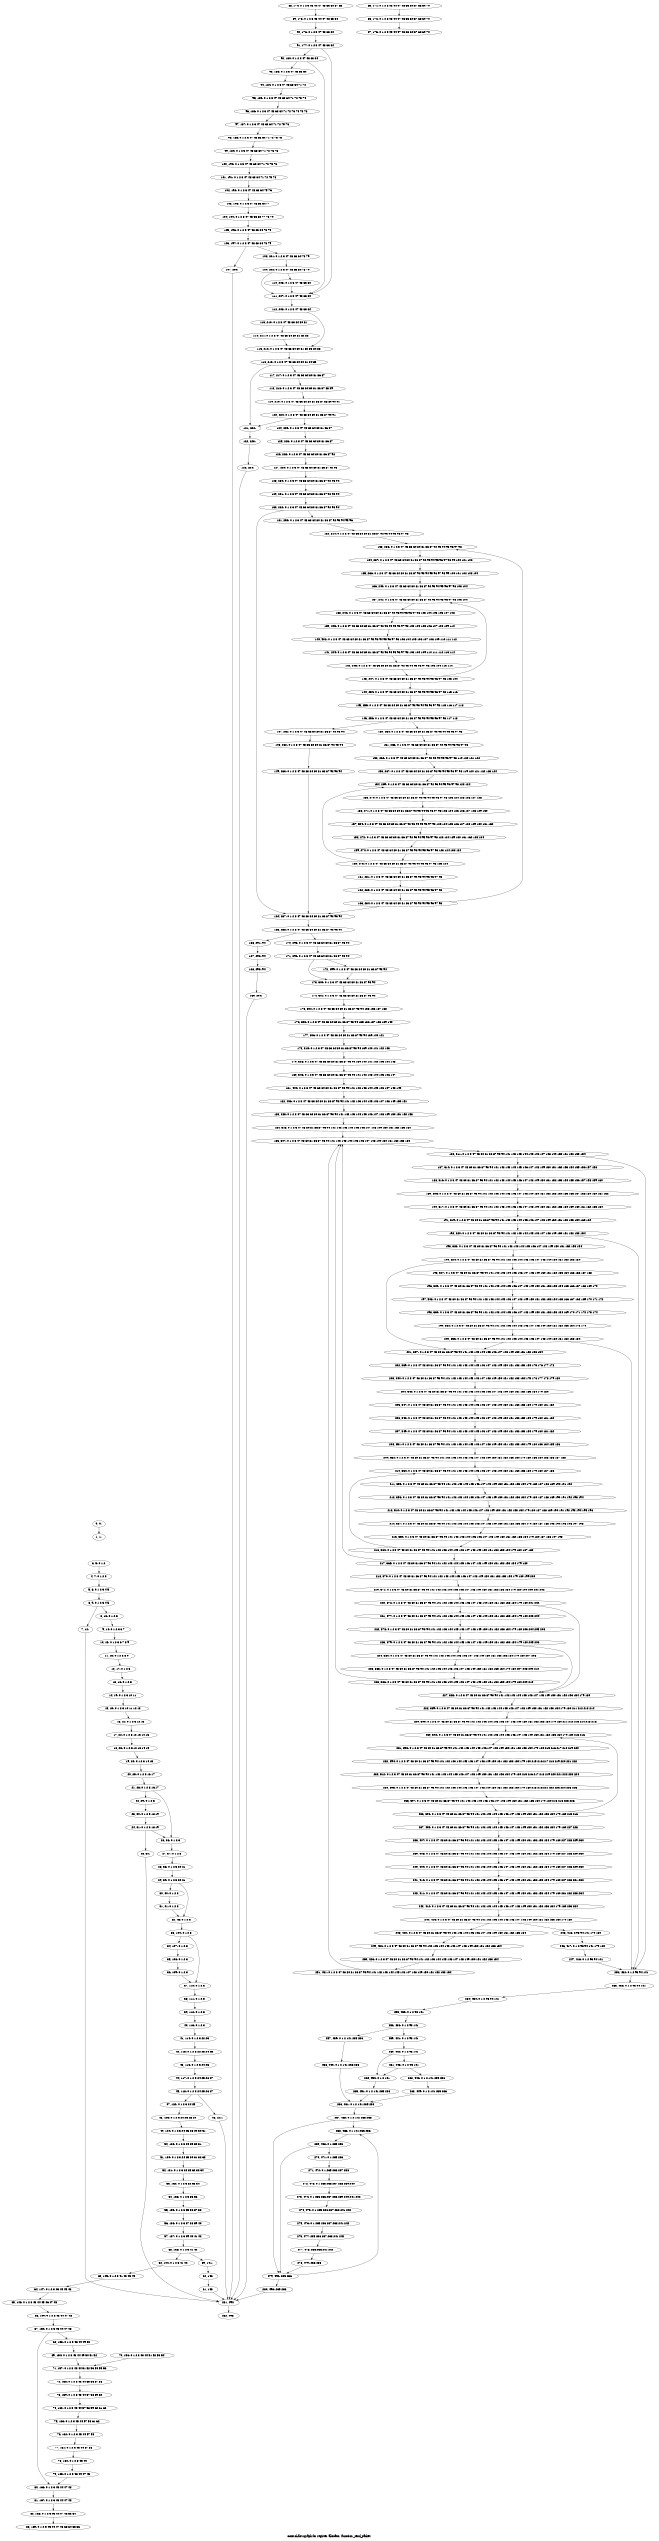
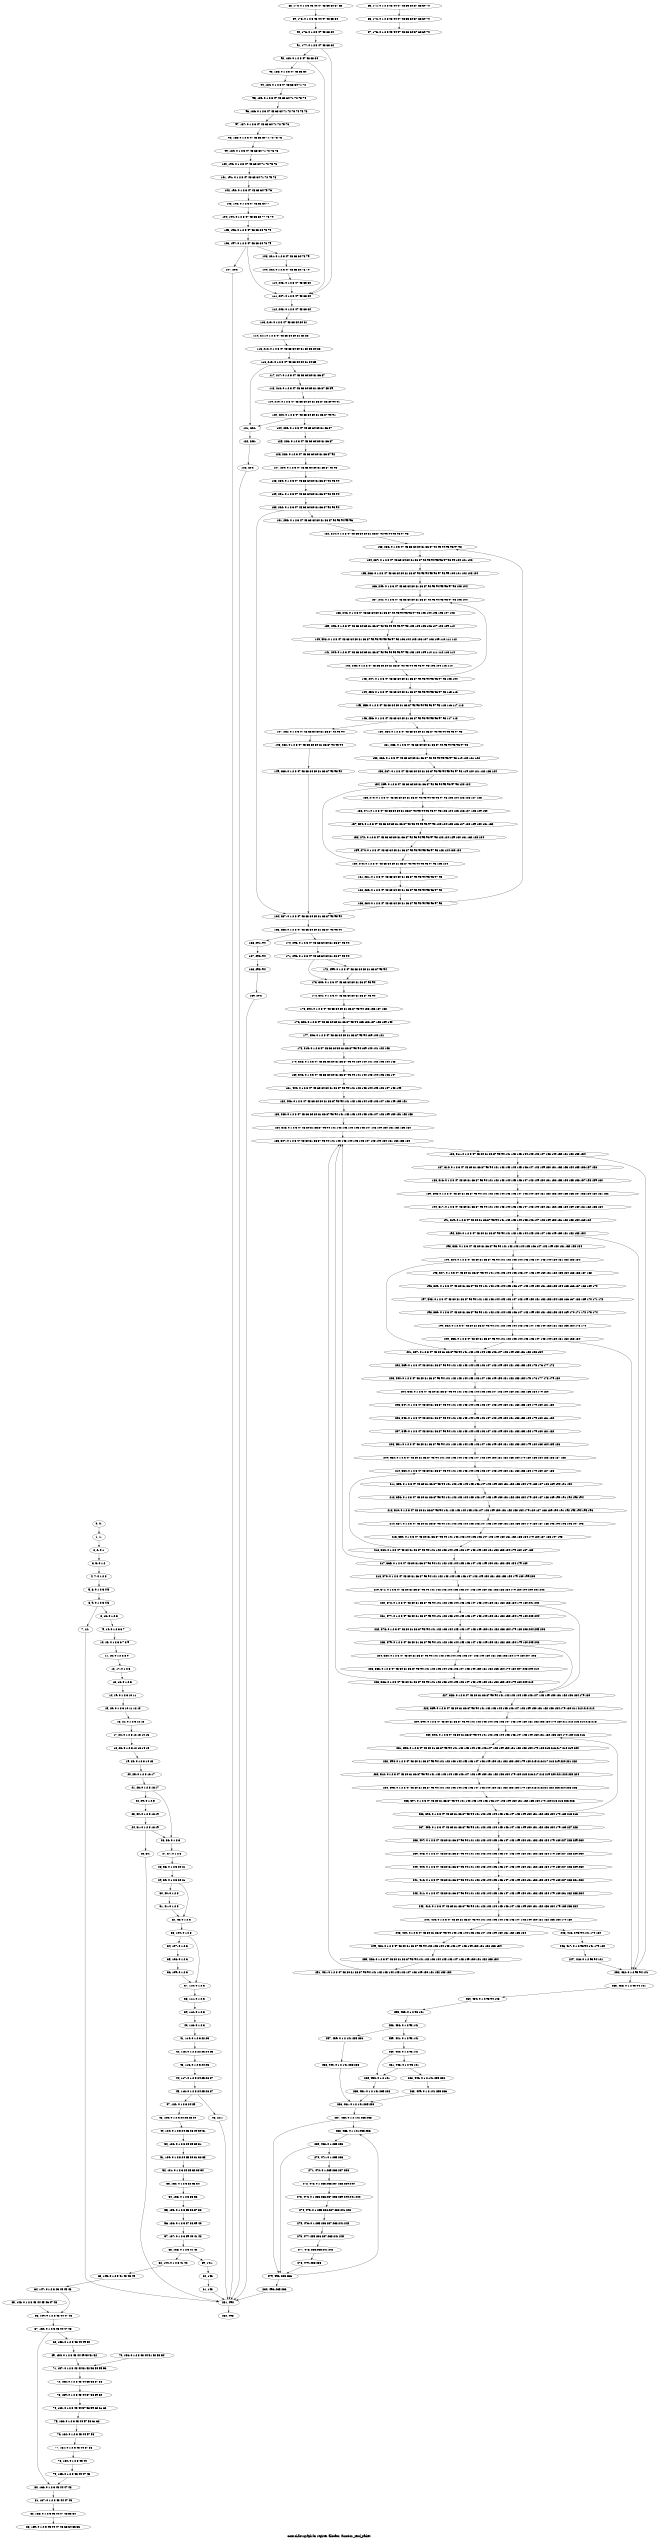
edge "109, 202: 0 1 2 3 47 48 63 64 78 79" -> "111, 207: 0 1 2 3 47 48 63 64": now "106, 197: 0 1 2 3 47 48 63 64 78 79" -> "111, 207: 0 1 2 3 47 48 63 64"
edge "112, 208: 0 1 2 3 47 48 63 64" -> "115, 212: 0 1 2 3 47 48 63 64 80 81 82 83 84 85": now "112, 208: 0 1 2 3 47 48 63 64" -> "113, 210: 0 1 2 3 47 48 63 64 80 81"
node "2, 2: 0 1": added
node "254, 434: 0 1 2 93 94 141": label "254, 434: 0 1 2 93 94 141" -> "254, 434: 0 1 2 93 94 145"
edge "274, 475: 0 1 235 236 237 238 241 242" -> "275, 476: 0 1 235 236 237 238 241 242": added
edge "64, 147: 0 1 2 3 43 44 45 46" -> "65, 148: 0 1 2 3 43 44 45 46 47 48": now "64, 147: 0 1 2 3 43 44 45 46" -> "66, 149: 9 1 2 3 43 44 47 48"
node "81, 167: 0 1 2 3 43 44 47 48": label "81, 167: 0 1 2 3 43 44 47 48" -> "81, 167: 0 1 2 3 43 44 47 46"
